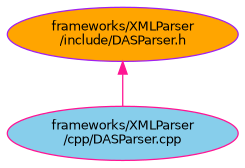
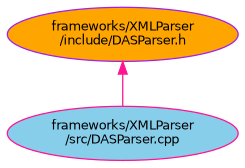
node "frameworks/XMLParser /cpp/DASParser.cpp": label "frameworks/XMLParser /cpp/DASParser.cpp" -> "frameworks/XMLParser /src/DASParser.cpp"
